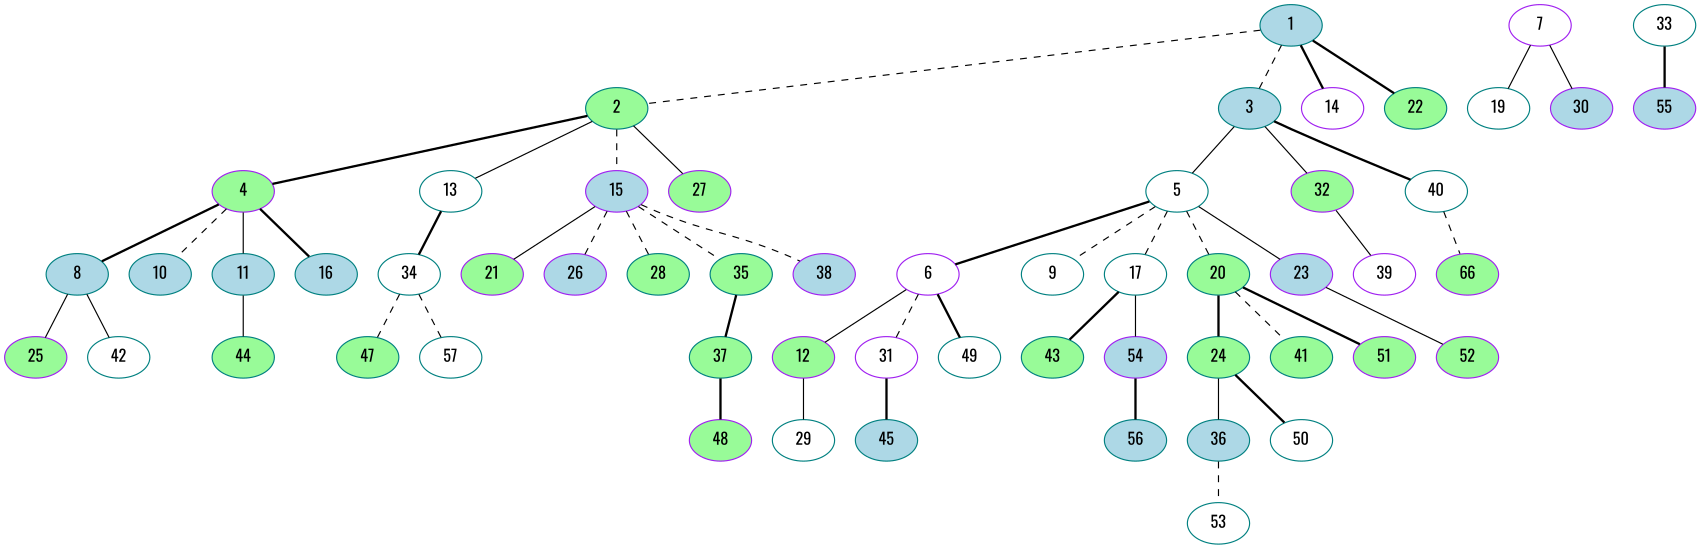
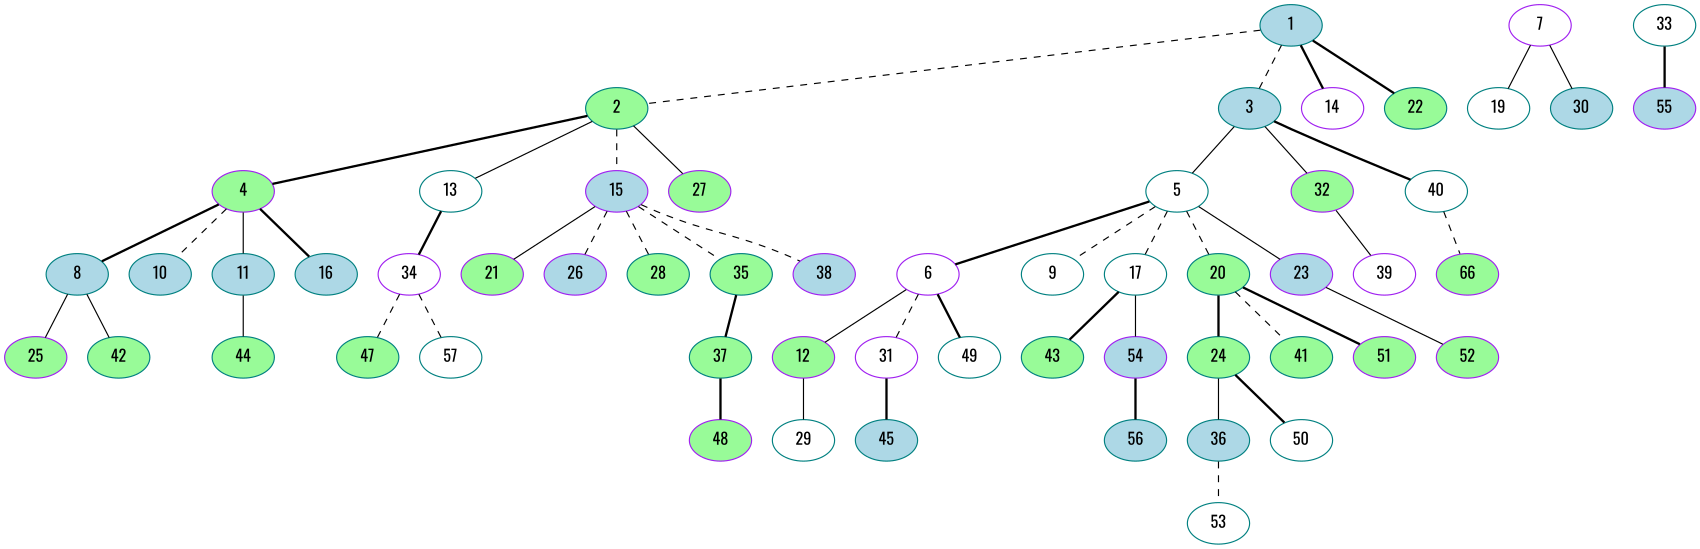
node "30": color purple -> teal
node "34": color teal -> purple
node "42": fillcolor white -> palegreen
